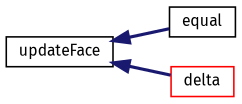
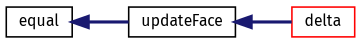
edge "equal" -> "updateFace": reversed
